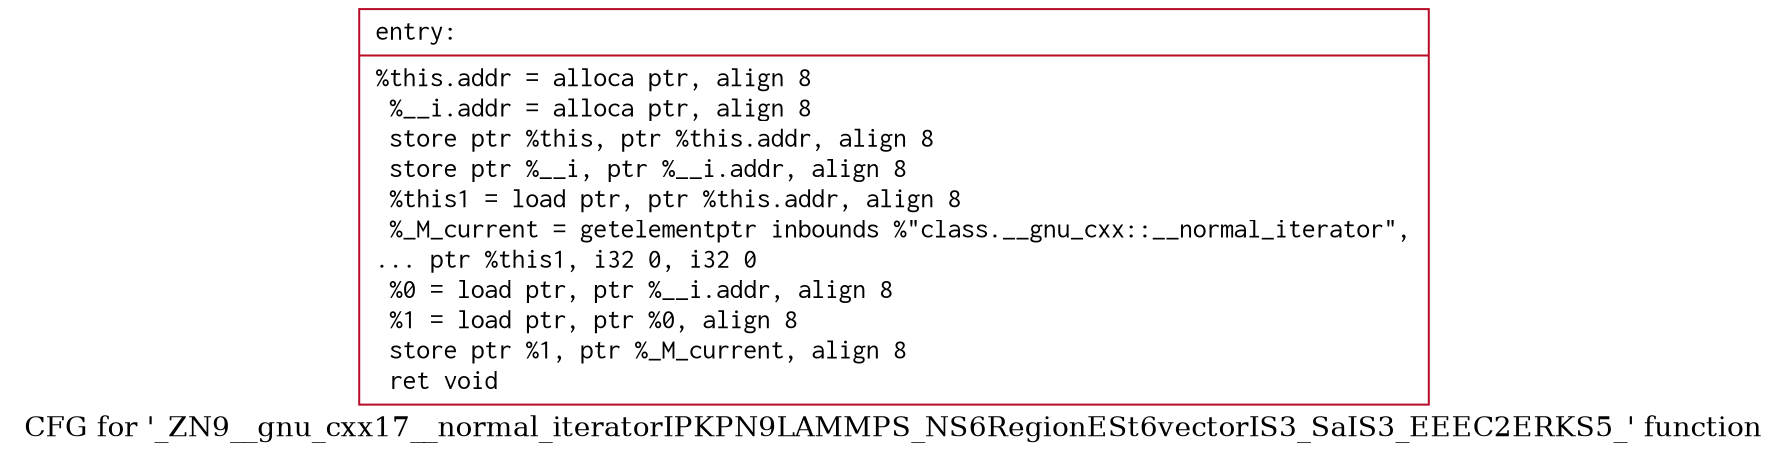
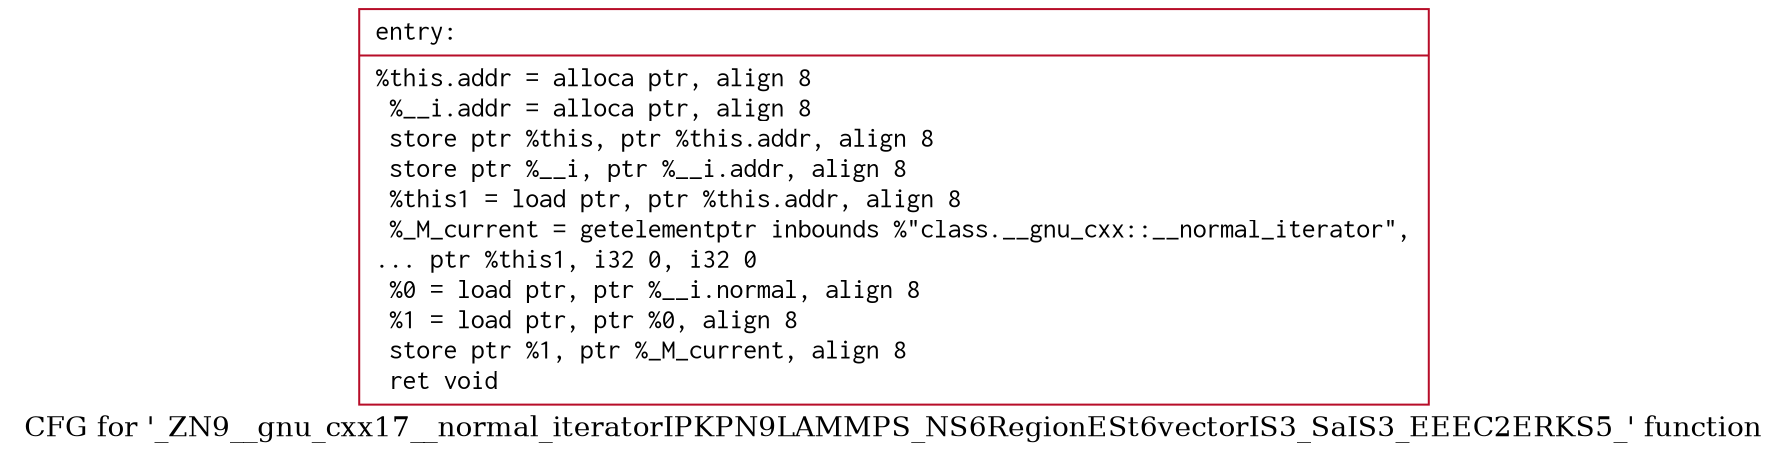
node "entry:": text "%0 = load ptr, ptr %__i.addr, align 8" -> "%0 = load ptr, ptr %__i.normal, align 8"
